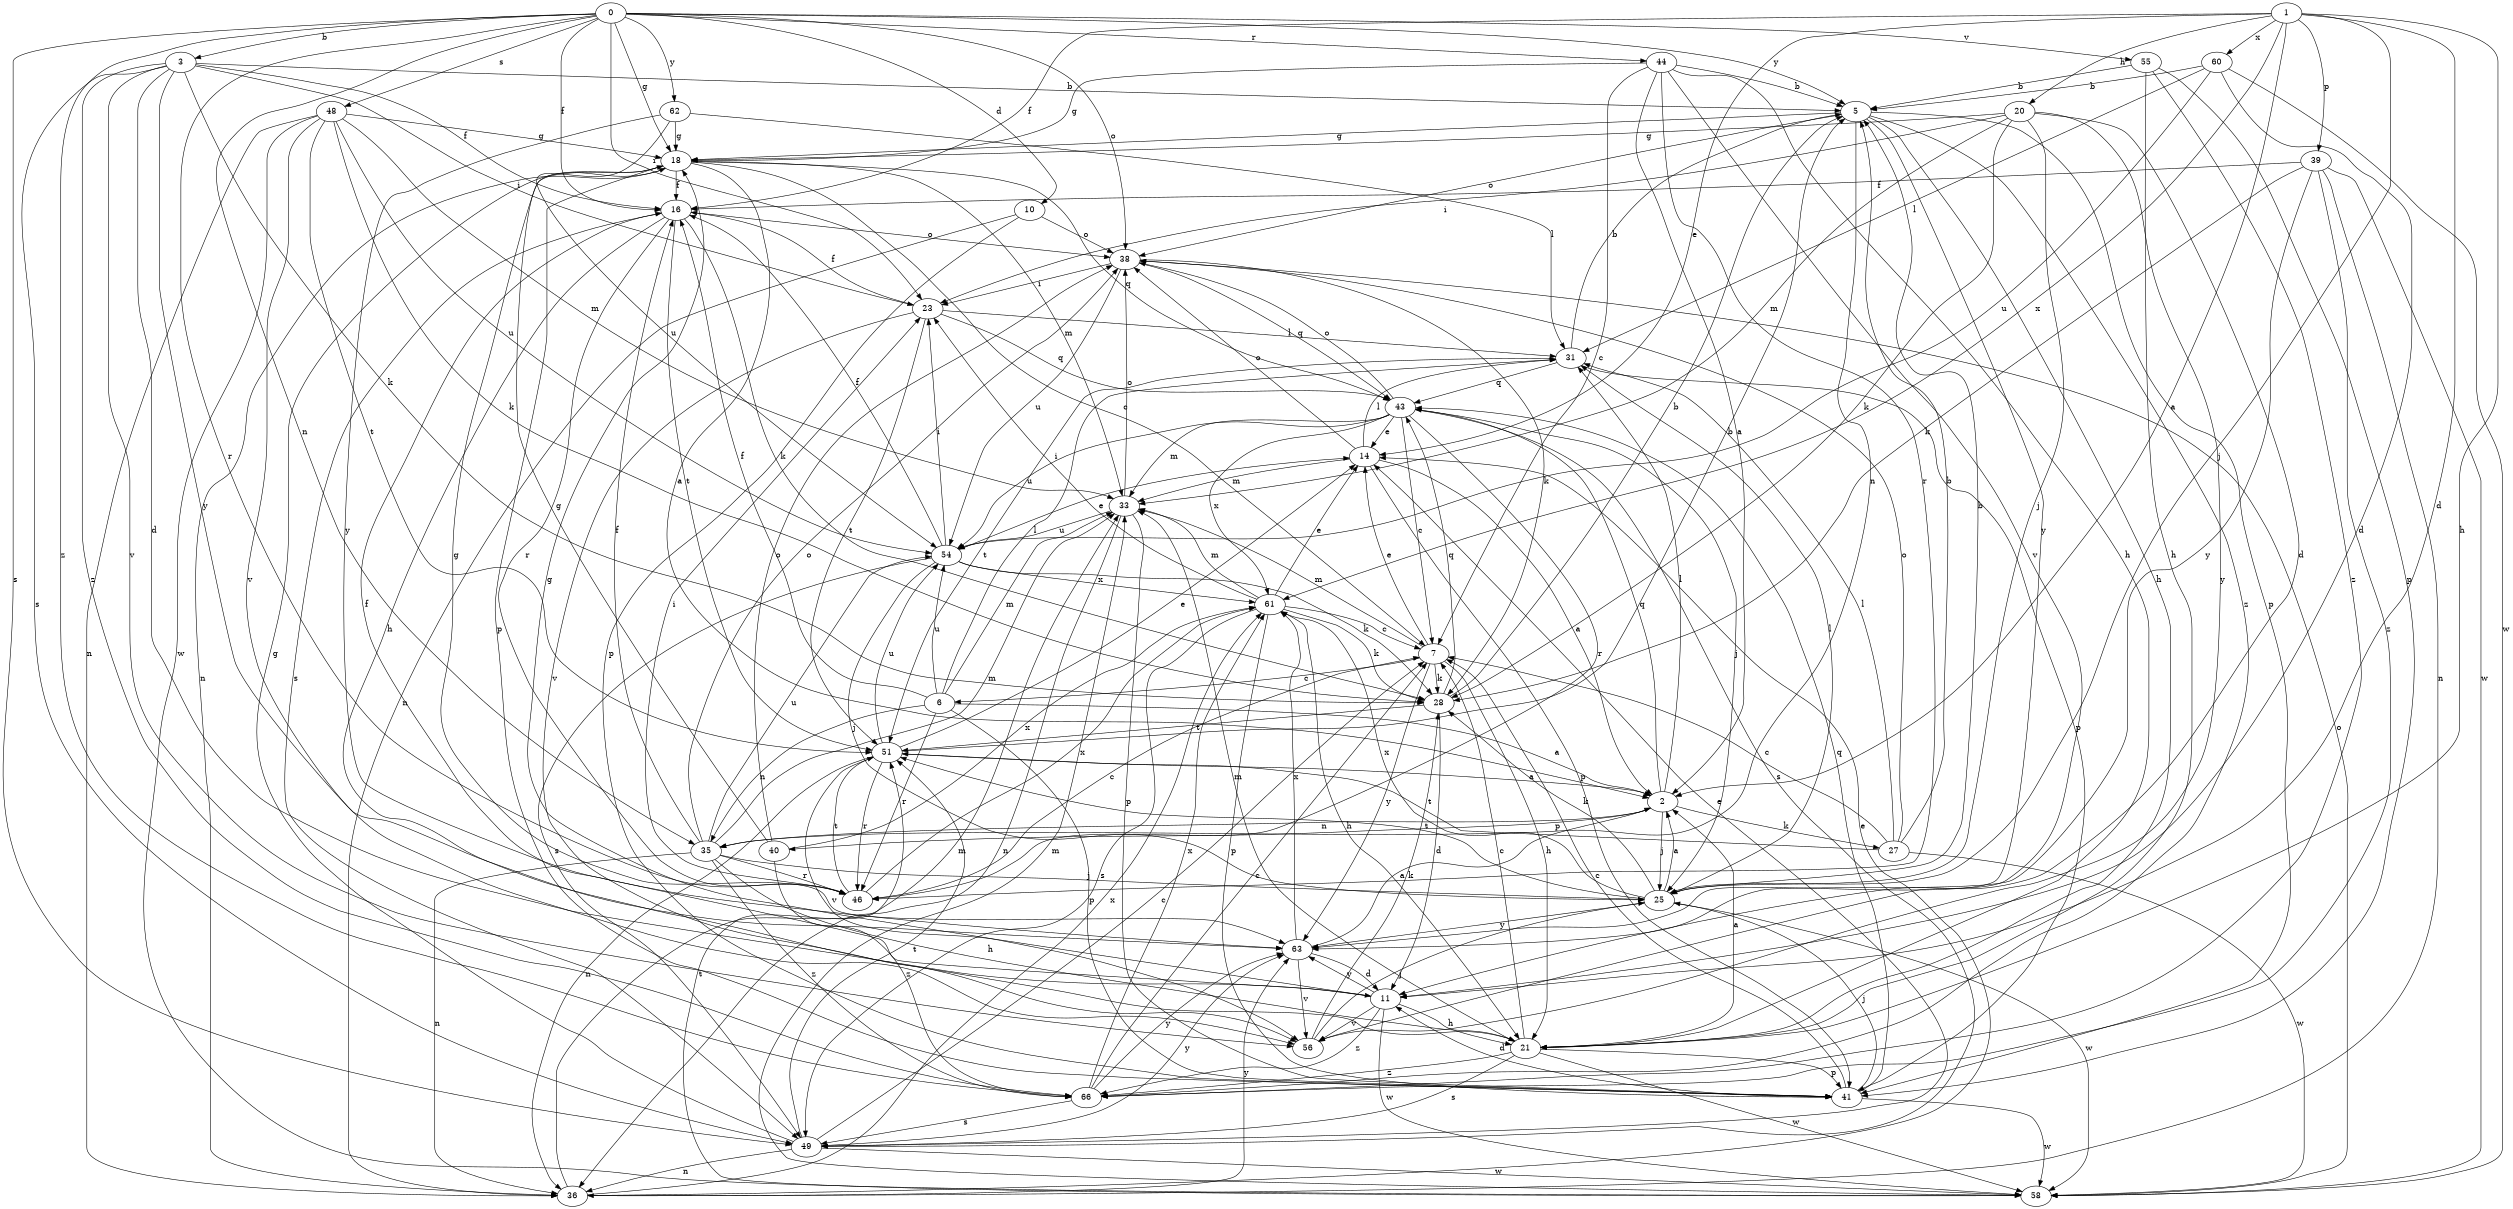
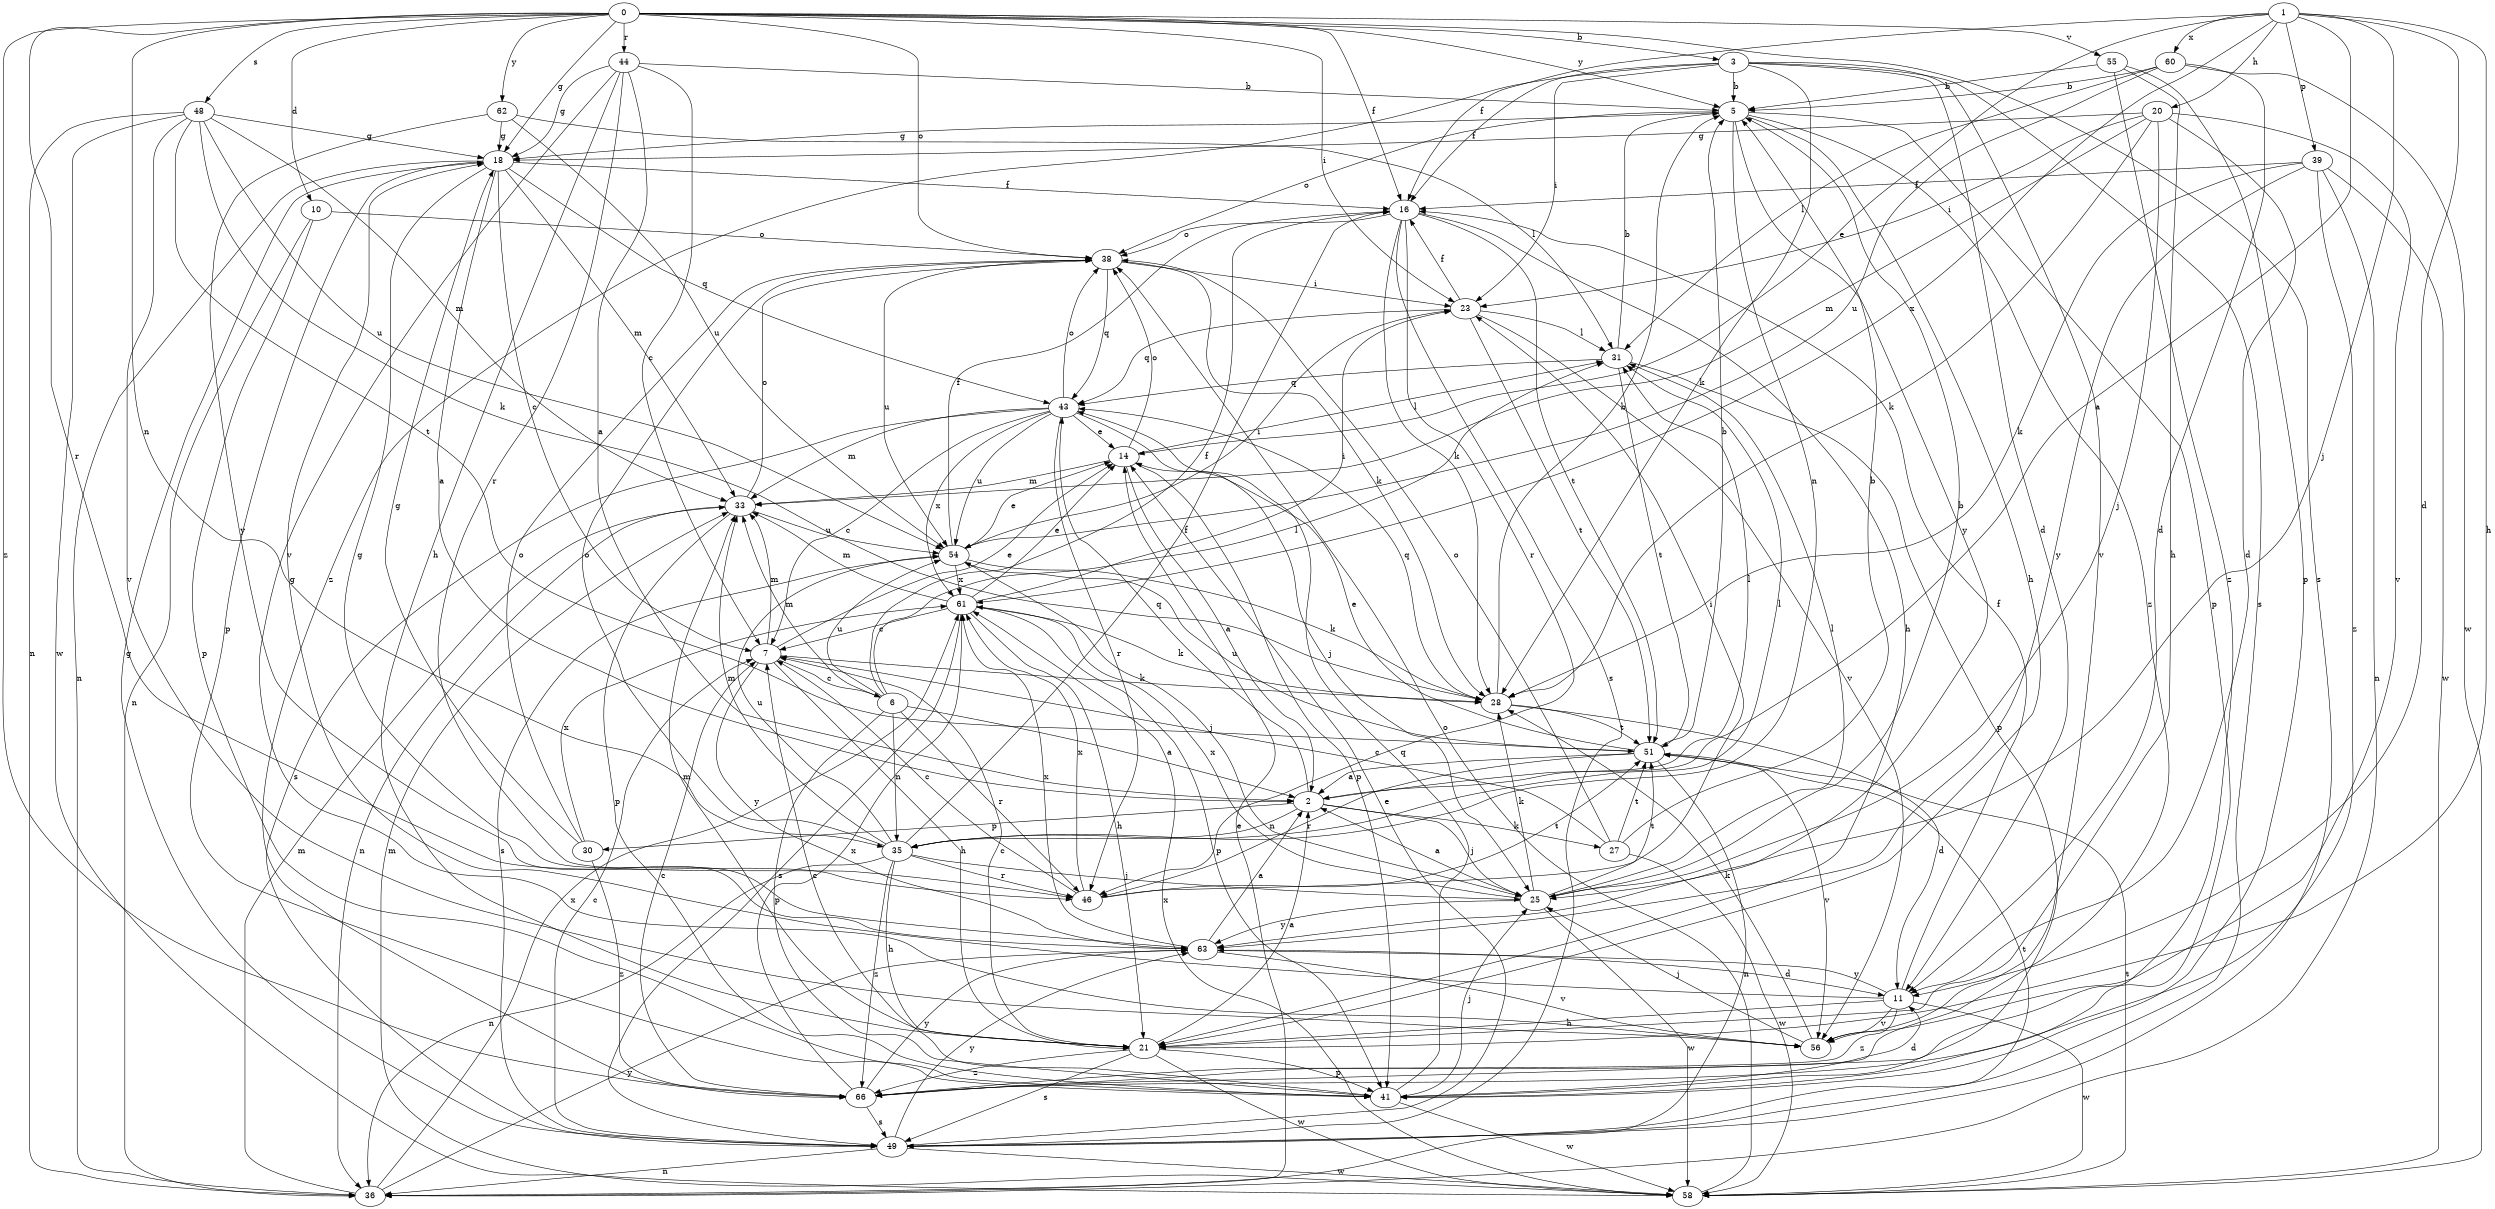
edge "27" -> "31": now "35" -> "31"
edge "20" -> "56": label "y" -> "v"
edge "3" -> "63": removed, label "y"
node "40": label "40" -> "30"
edge "58" -> "61": added, label "x"
